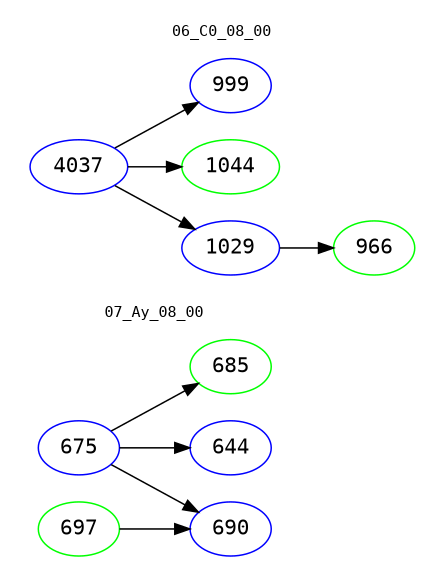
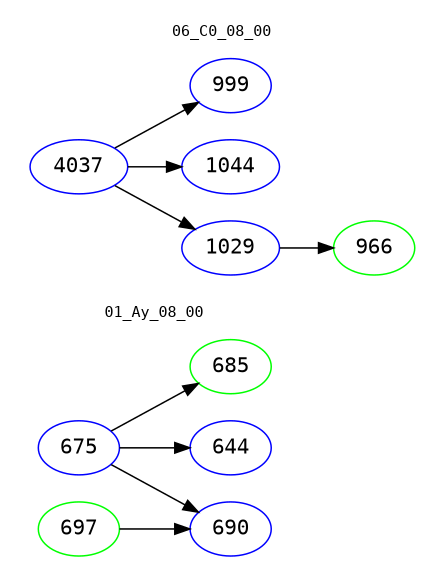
node "1044": color green -> blue
cluster "07_Ay_08_00": label "07_Ay_08_00" -> "01_Ay_08_00"
